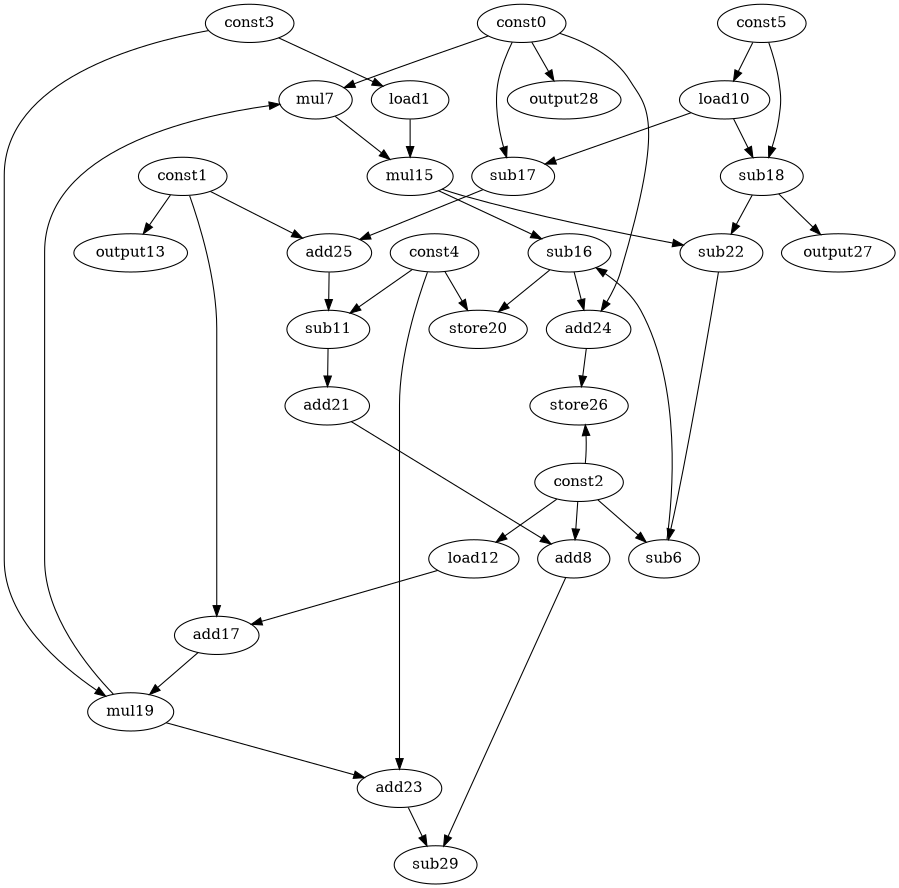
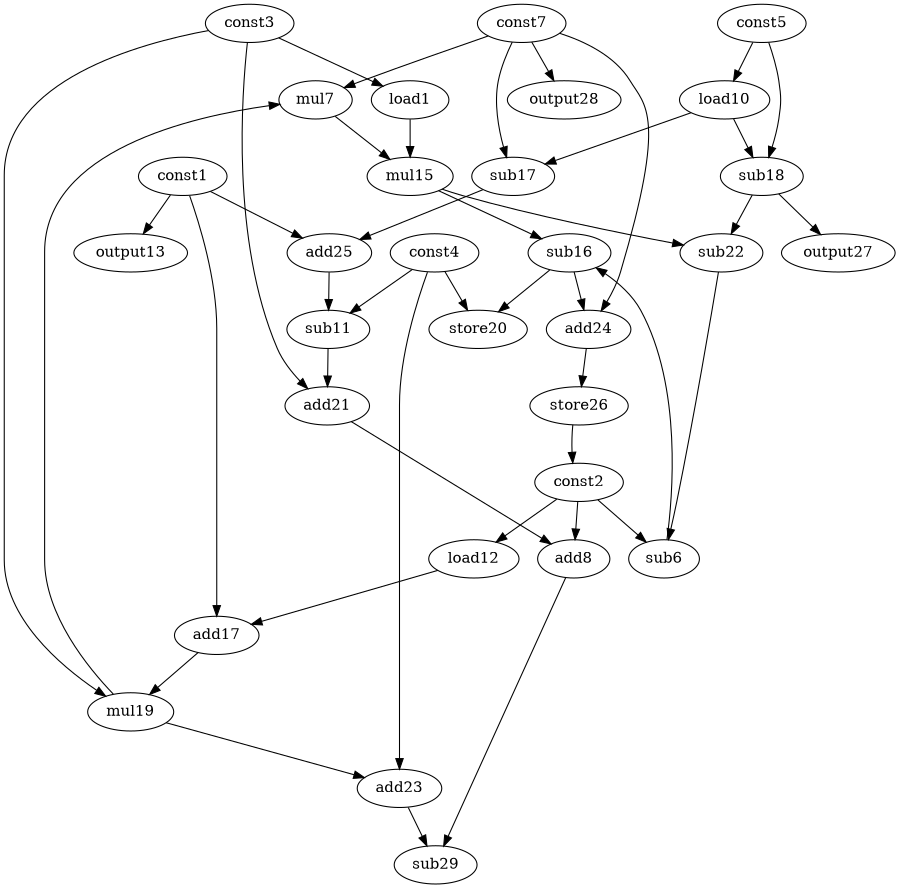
node "const0": label "const0" -> "const7"
edge "const3" -> "add21": added
edge "const2" -> "store26": reversed
